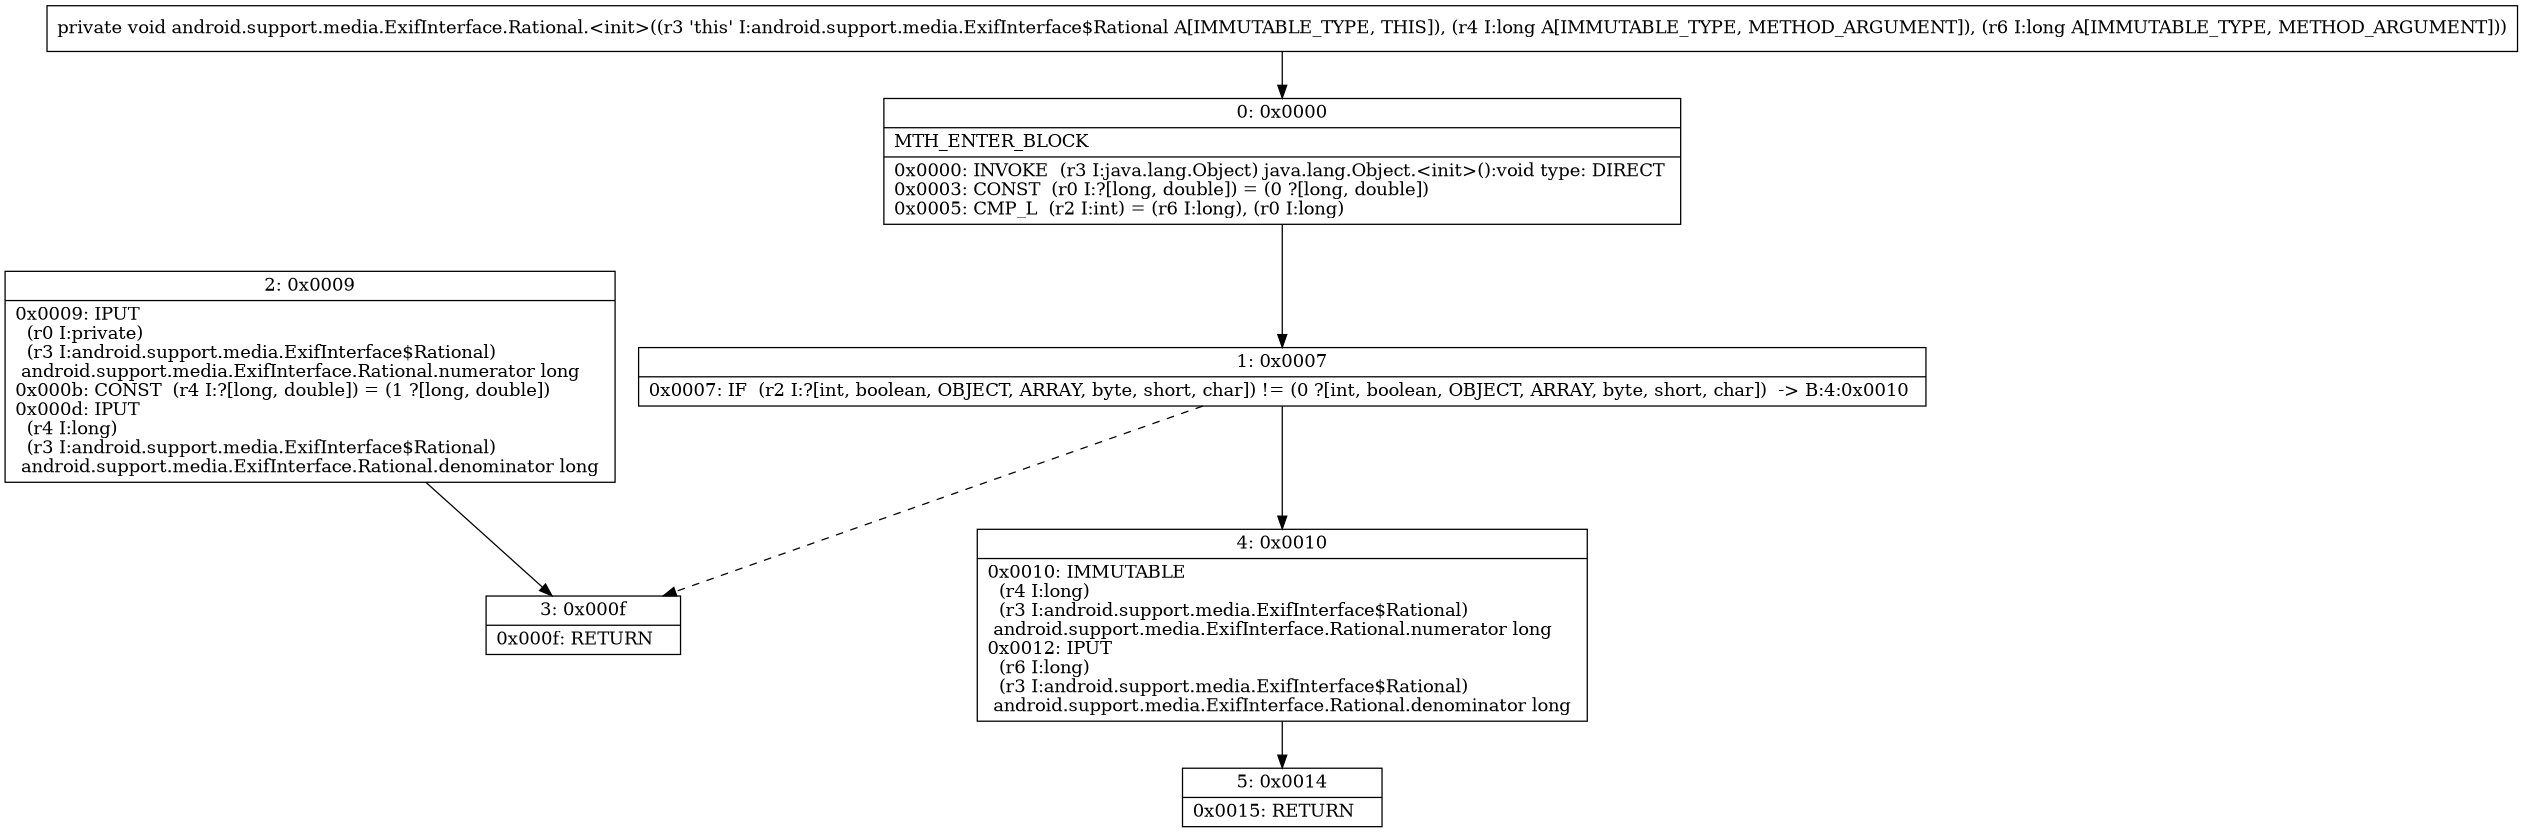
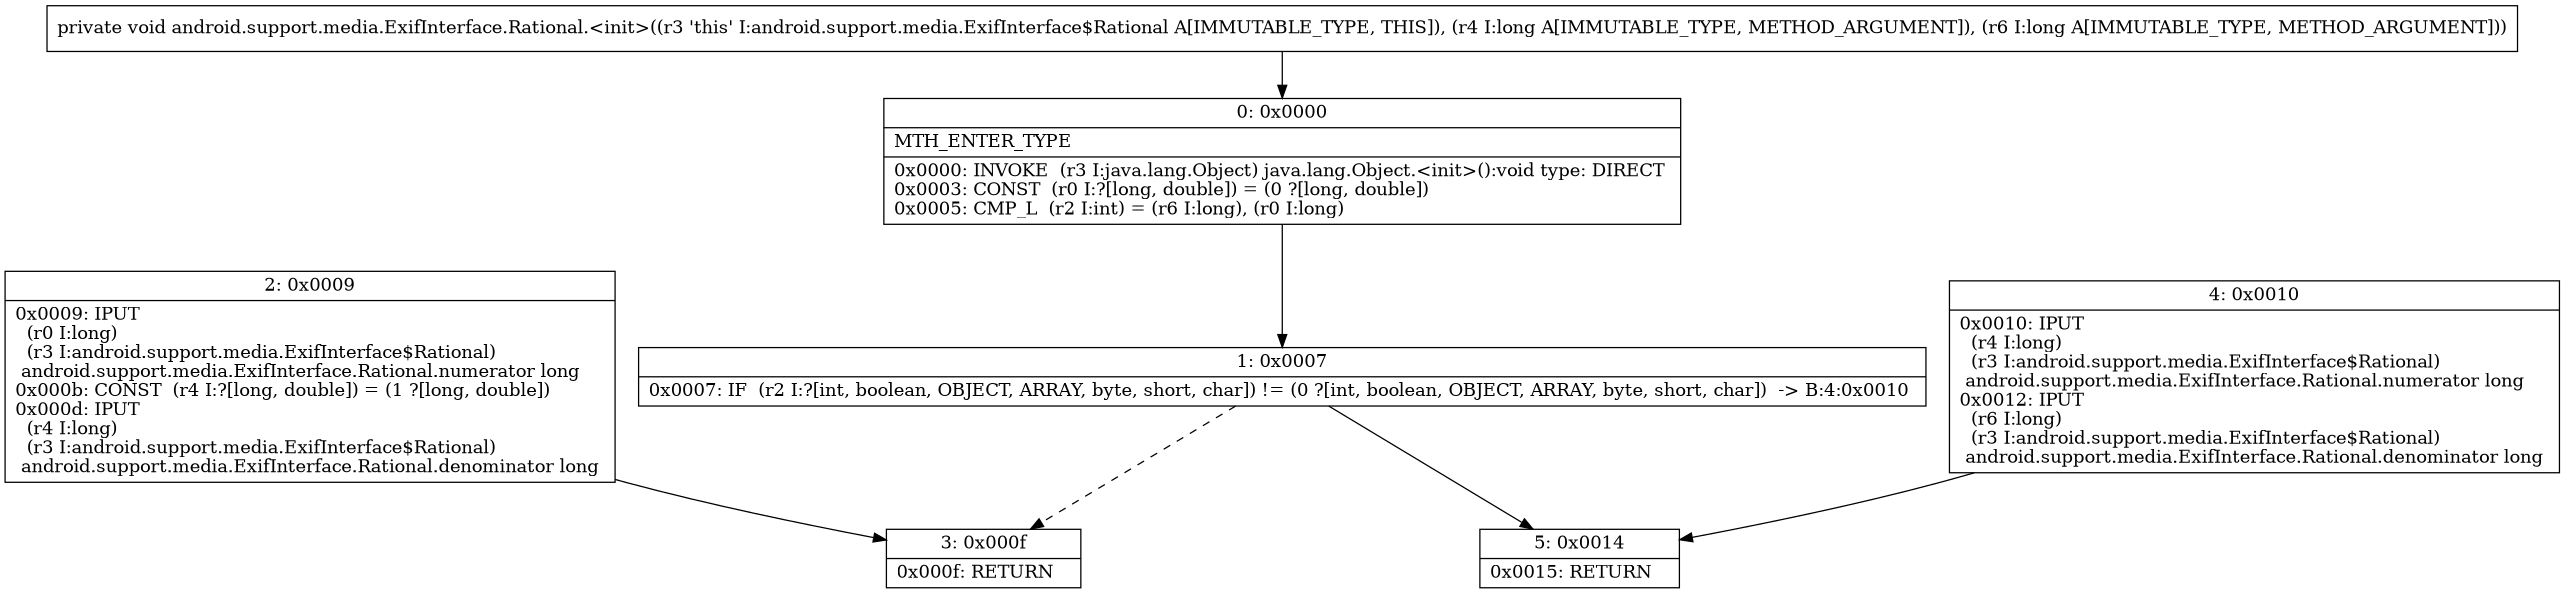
node "0: 0x0000": text "MTH_ENTER_BLOCK" -> "MTH_ENTER_TYPE"
node "2: 0x0009": text "(r0 I:private)" -> "(r0 I:long)"
edge "1: 0x0007" -> "4: 0x0010": now "1: 0x0007" -> "5: 0x0014"
node "4: 0x0010": text "0x0010: IMMUTABLE" -> "0x0010: IPUT"
